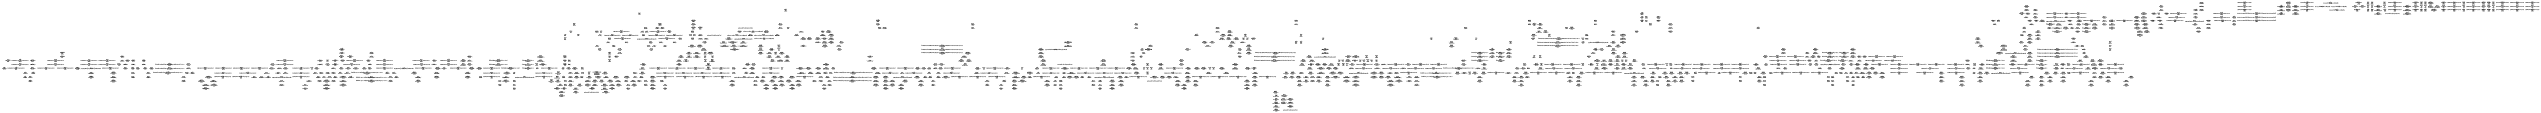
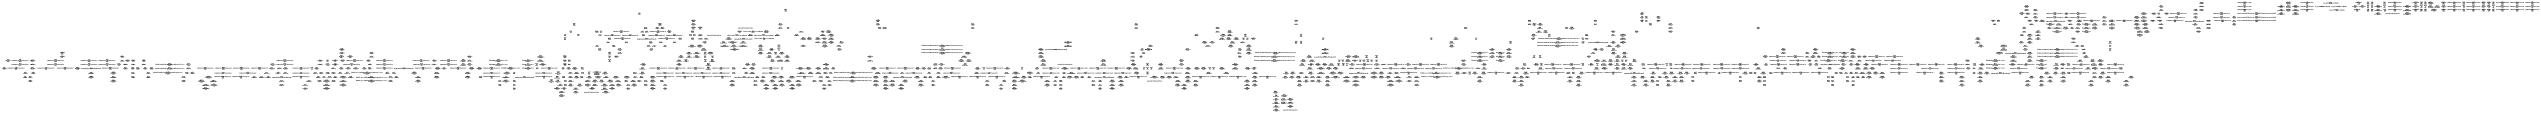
node "CE0x48c0460": added
